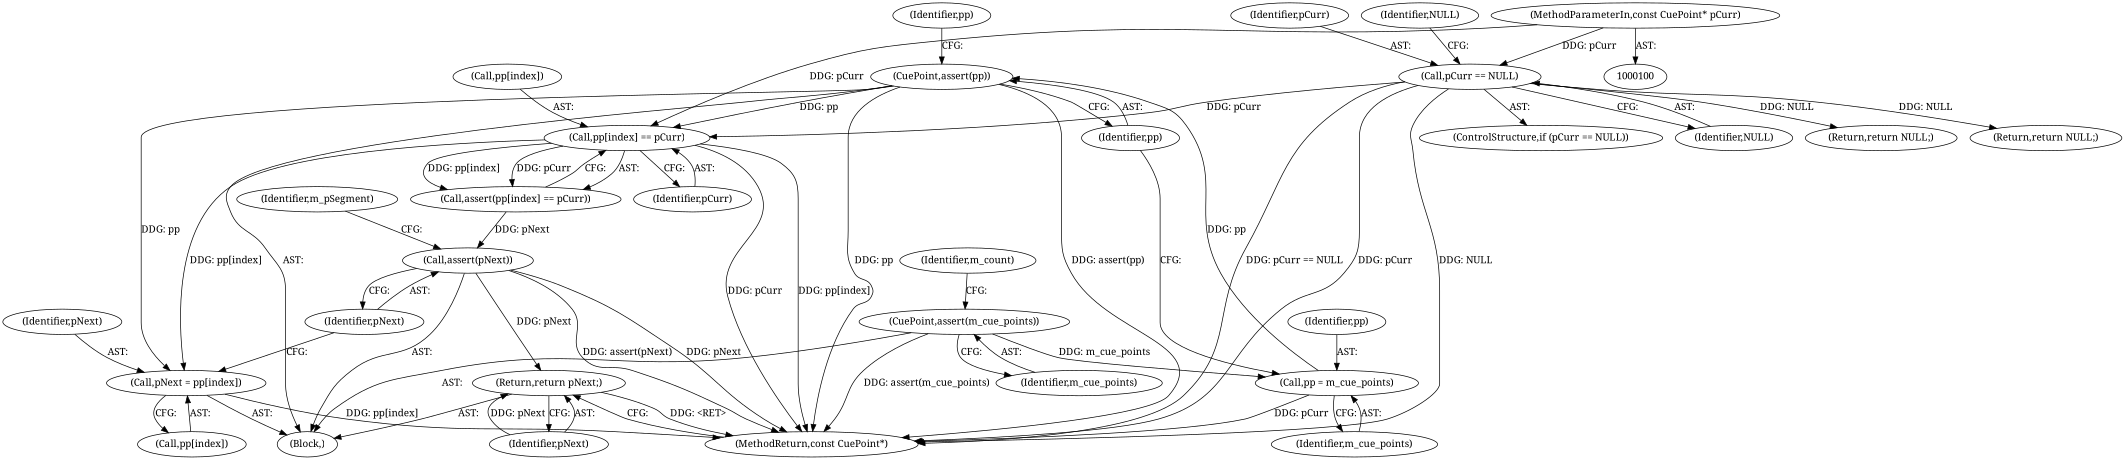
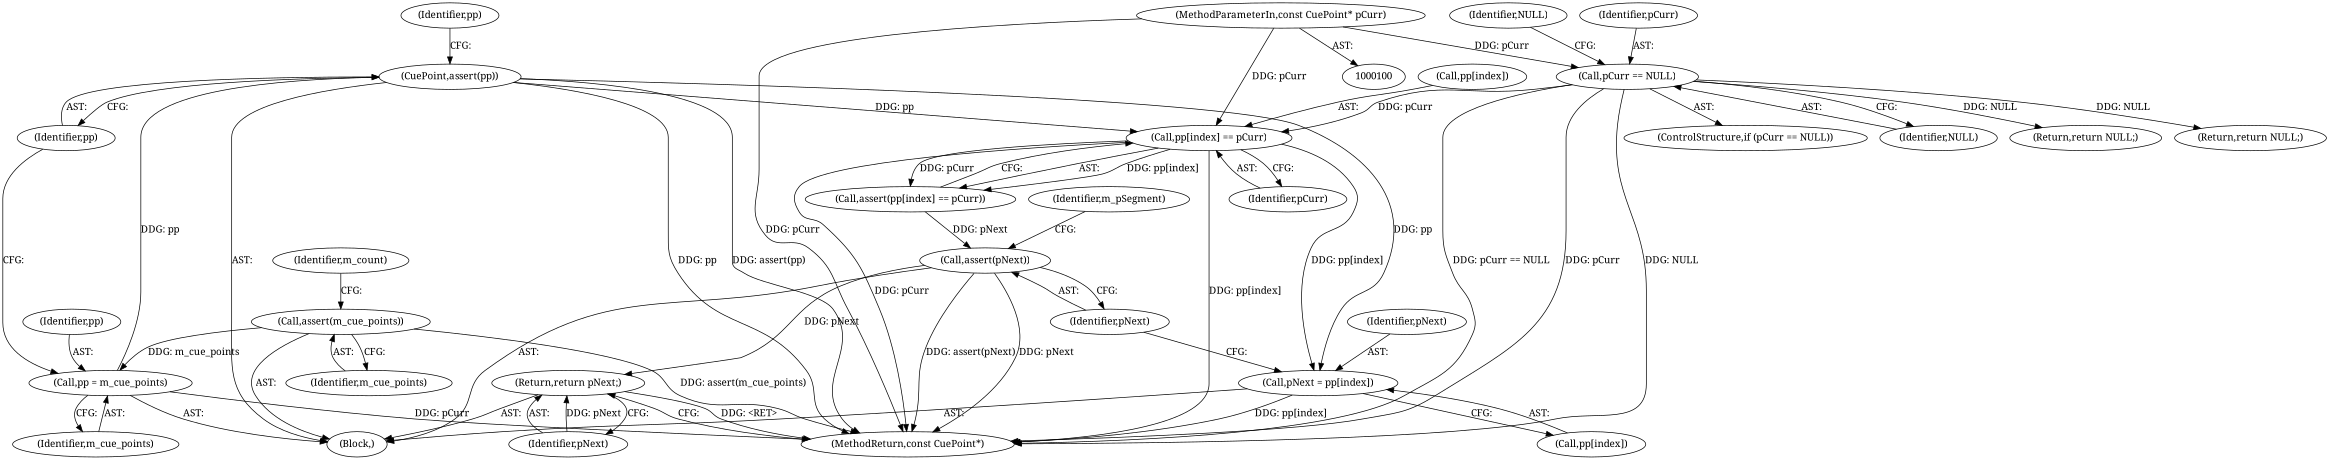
edge "(MethodParameterIn,const CuePoint* pCurr)" -> "(MethodReturn,const CuePoint*)": added, label "DDG: pCurr"
node "(CuePoint,assert(m_cue_points))": label "(CuePoint,assert(m_cue_points))" -> "(Call,assert(m_cue_points))"
edge "(Call,pp = m_cue_points)" -> "(Block,)": added, label "AST:"
